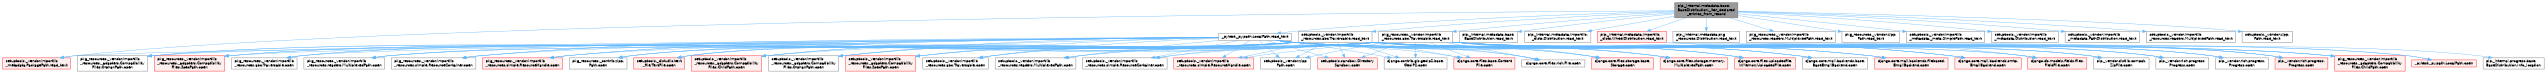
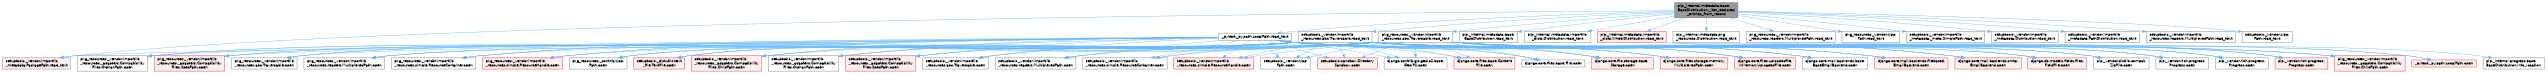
node "setuptools._vendor.importlib _metadata.PackagePath.read_text": color red -> grey40
node "django.core.files.rich.File.open": label "django.core.files.rich.File.open" -> "django.core.files.base.File.open"
node "django.core.files.storage.base. Storage.open": label "django.core.files.storage.base. Storage.open" -> "django.core.file.storage.base. Storage.open"
